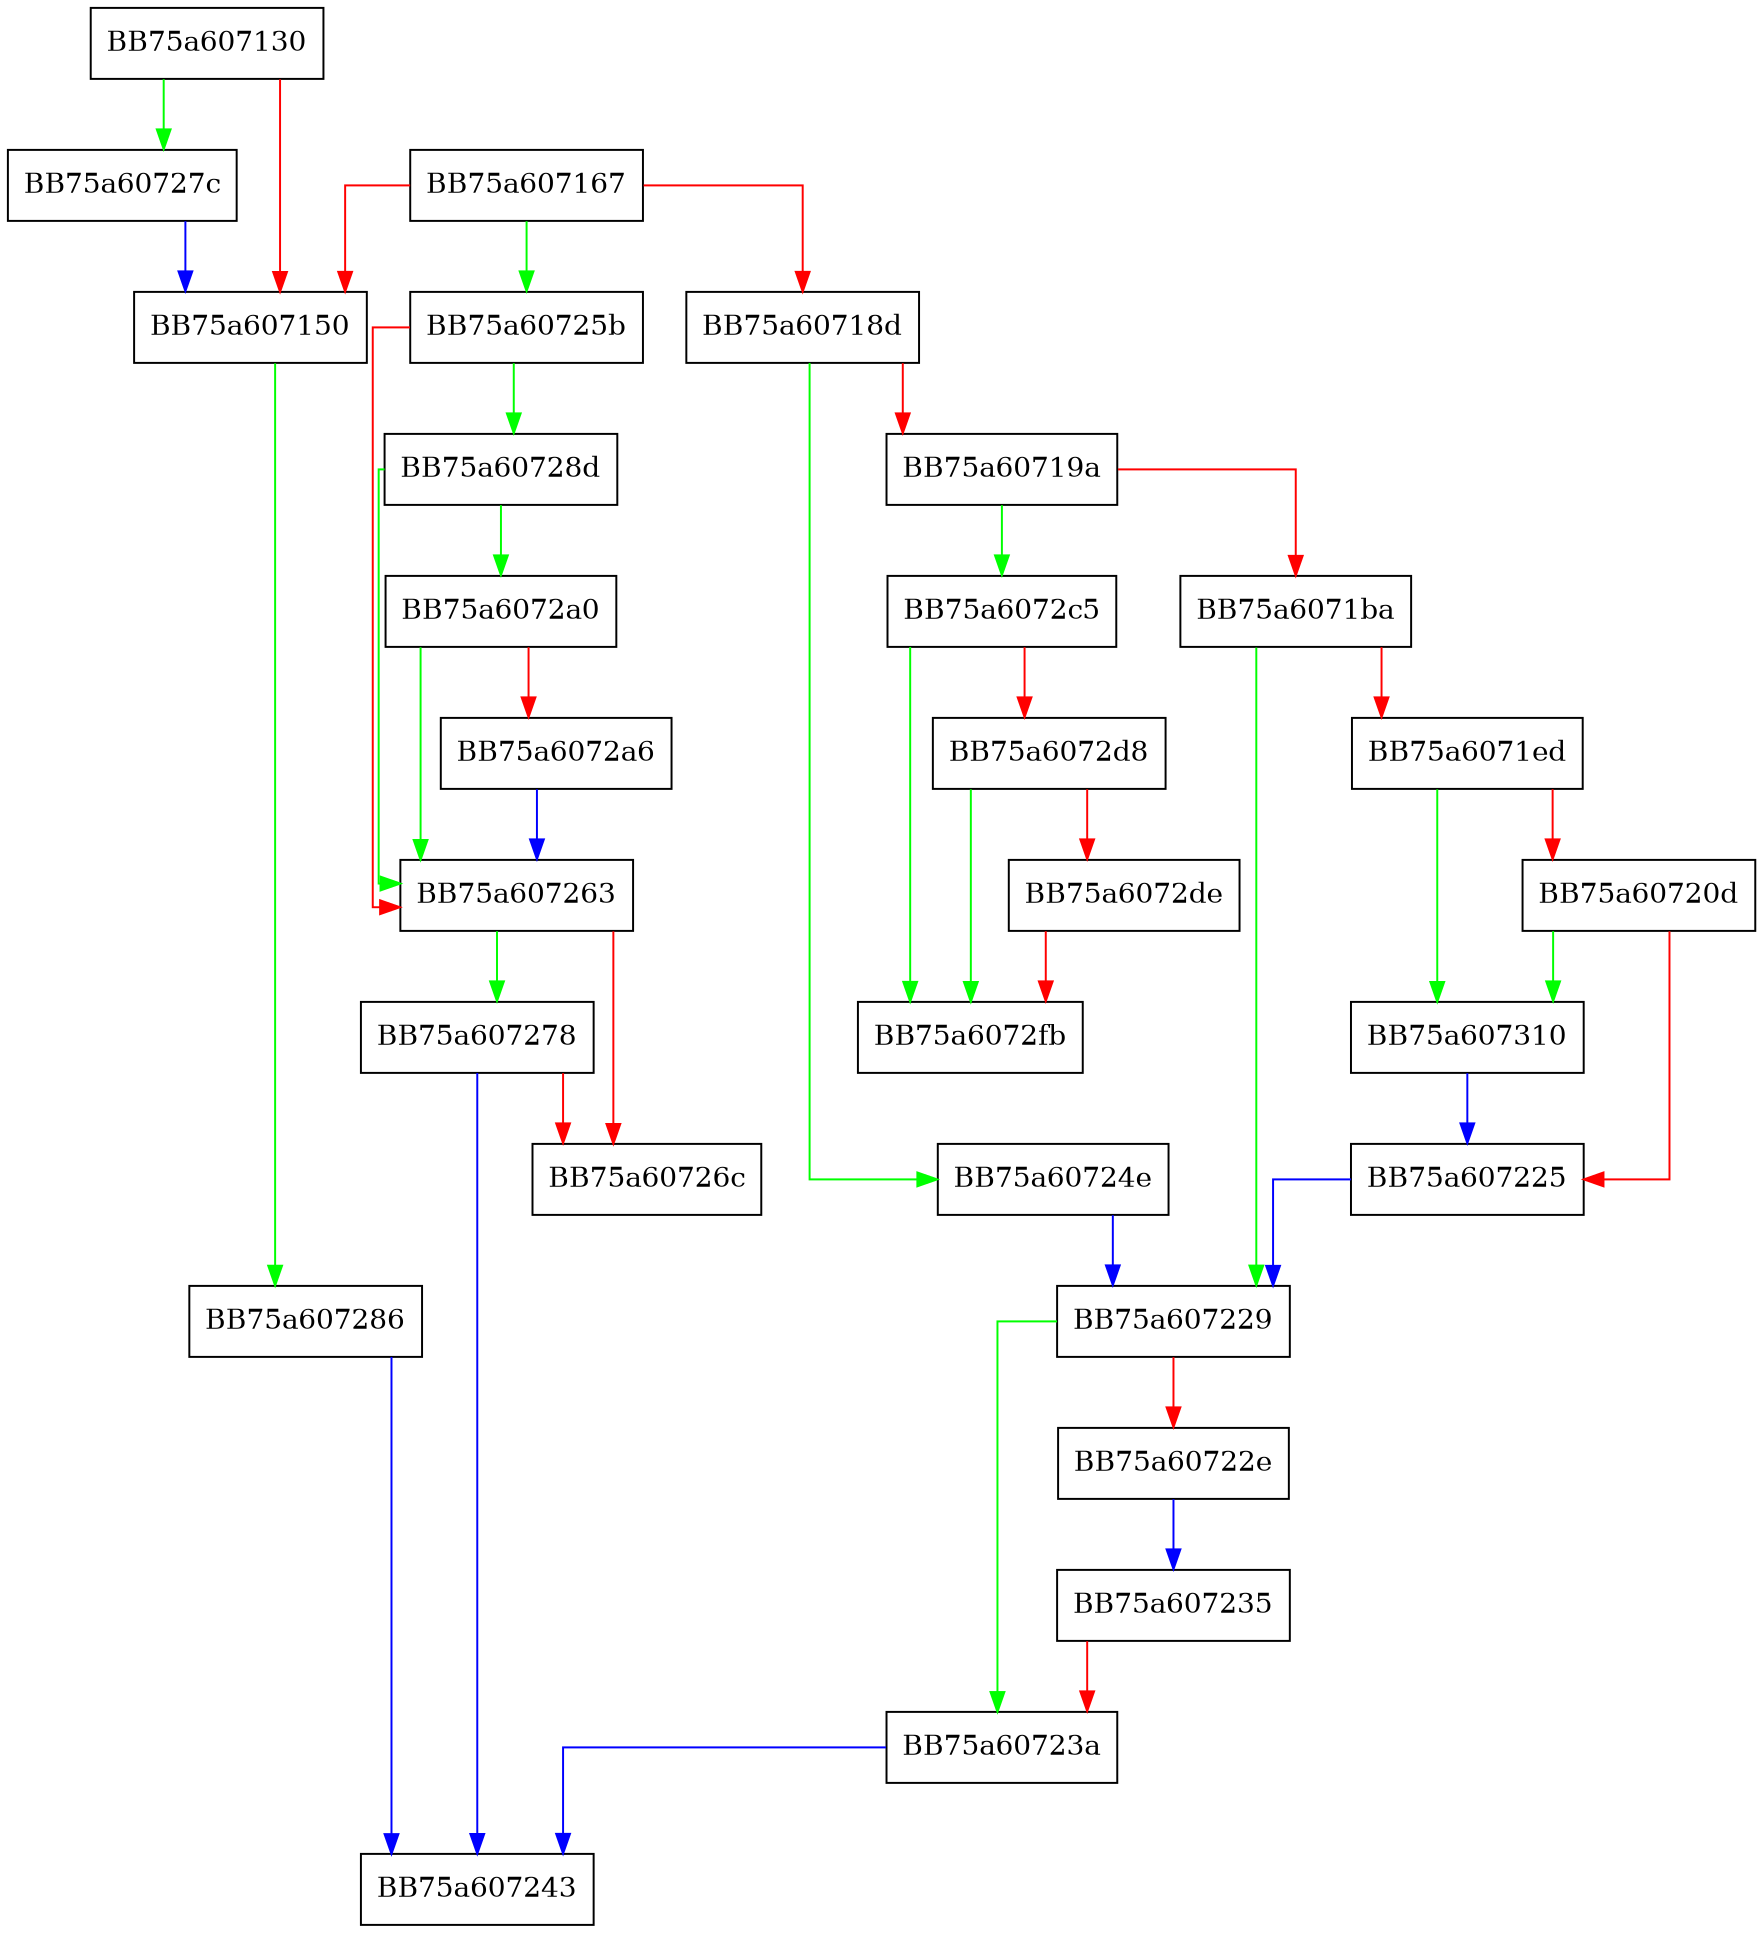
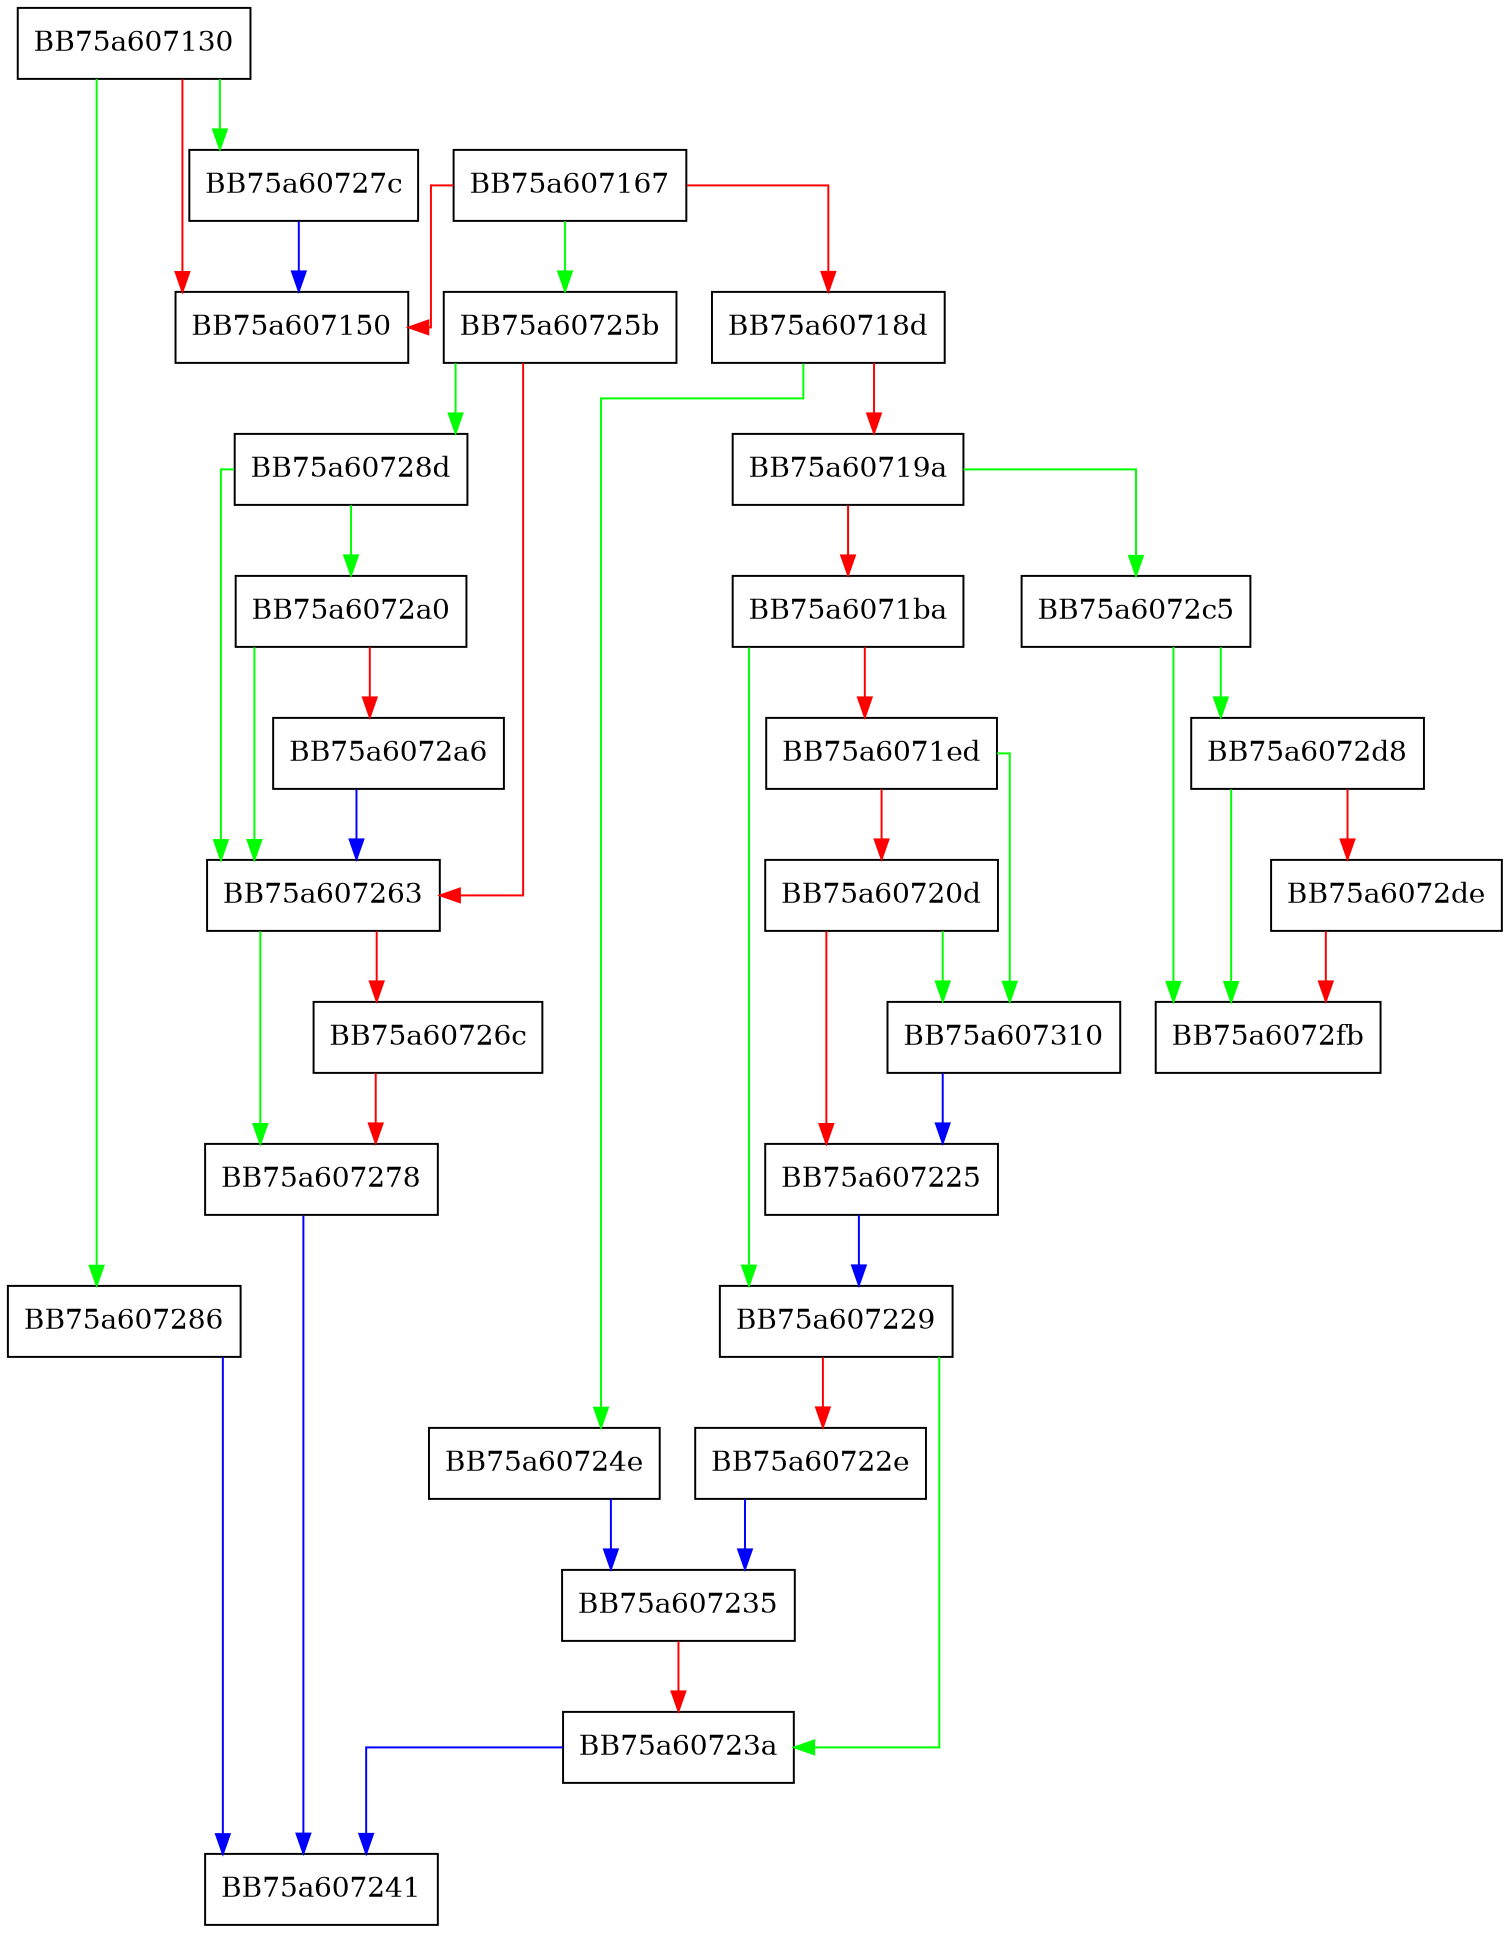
edge "BB75a6072c5" -> "BB75a6072d8": color red -> green
edge "BB75a607150" -> "BB75a607286": now "BB75a607130" -> "BB75a607286"
edge "BB75a607278" -> "BB75a60726c": reversed
edge "BB75a60724e" -> "BB75a607229": now "BB75a60724e" -> "BB75a607235"
node "BB75a607243": label "BB75a607243" -> "BB75a607241"
